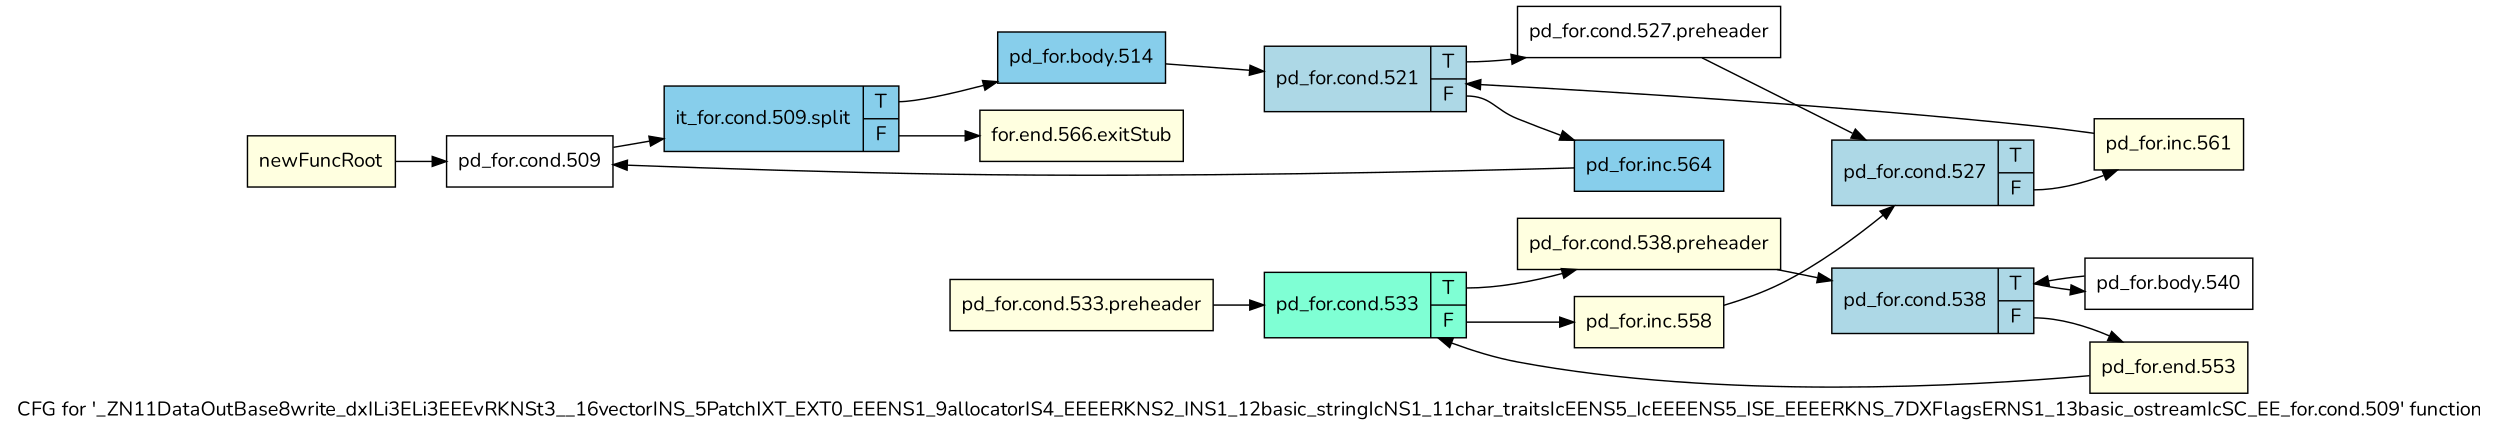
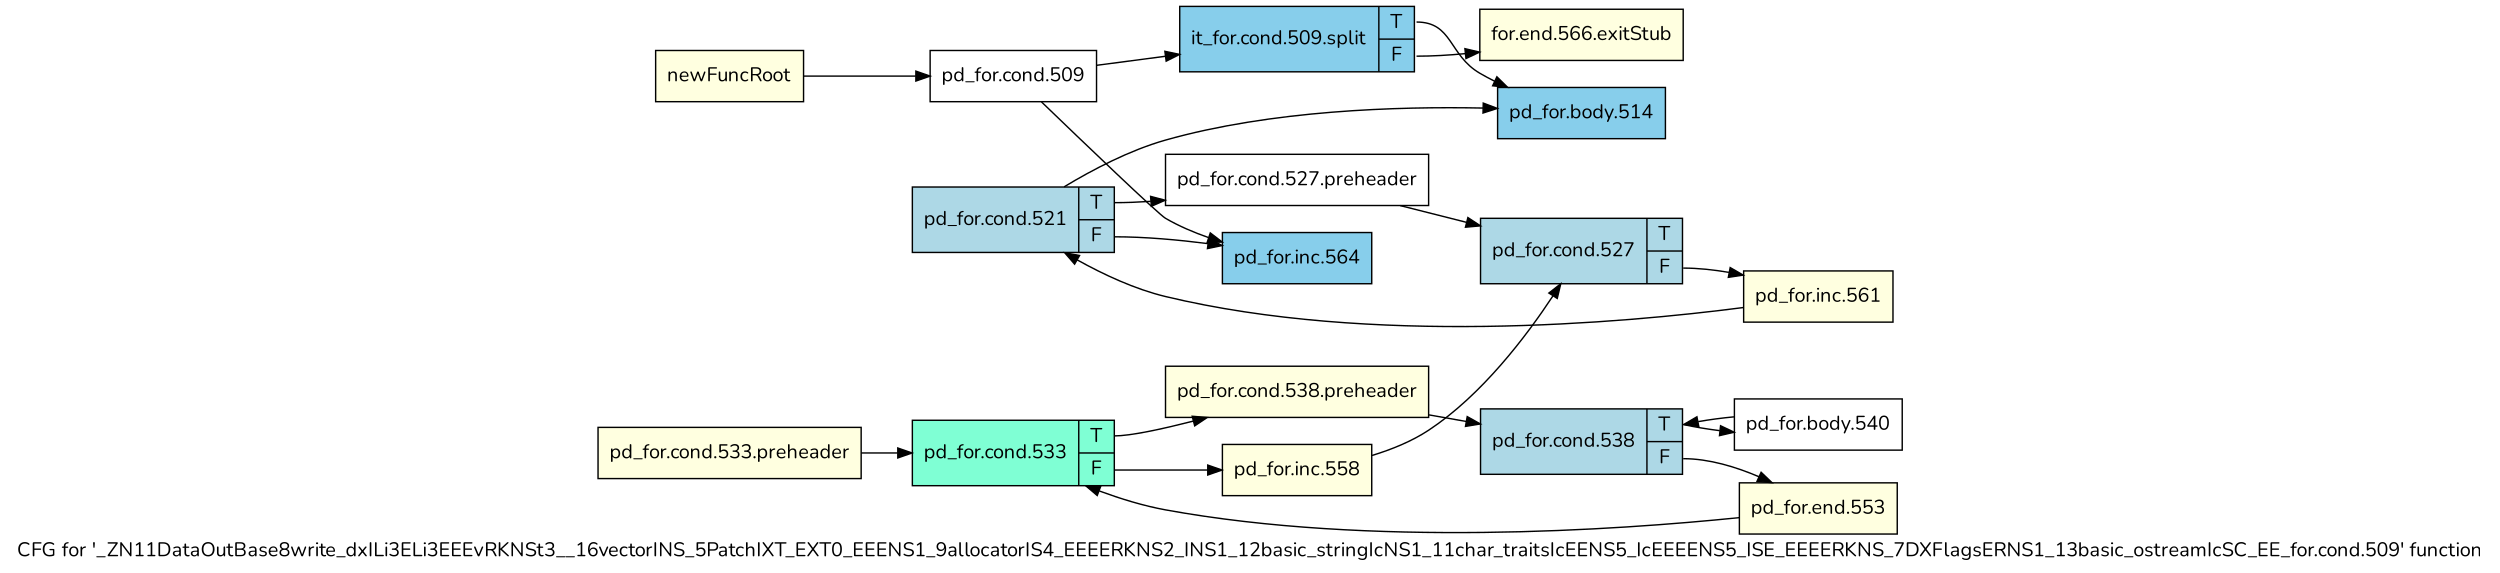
edge "pd_for.body.514" -> "pd_for.cond.521": reversed
edge "pd_for.inc.564" -> "pd_for.cond.509": reversed
